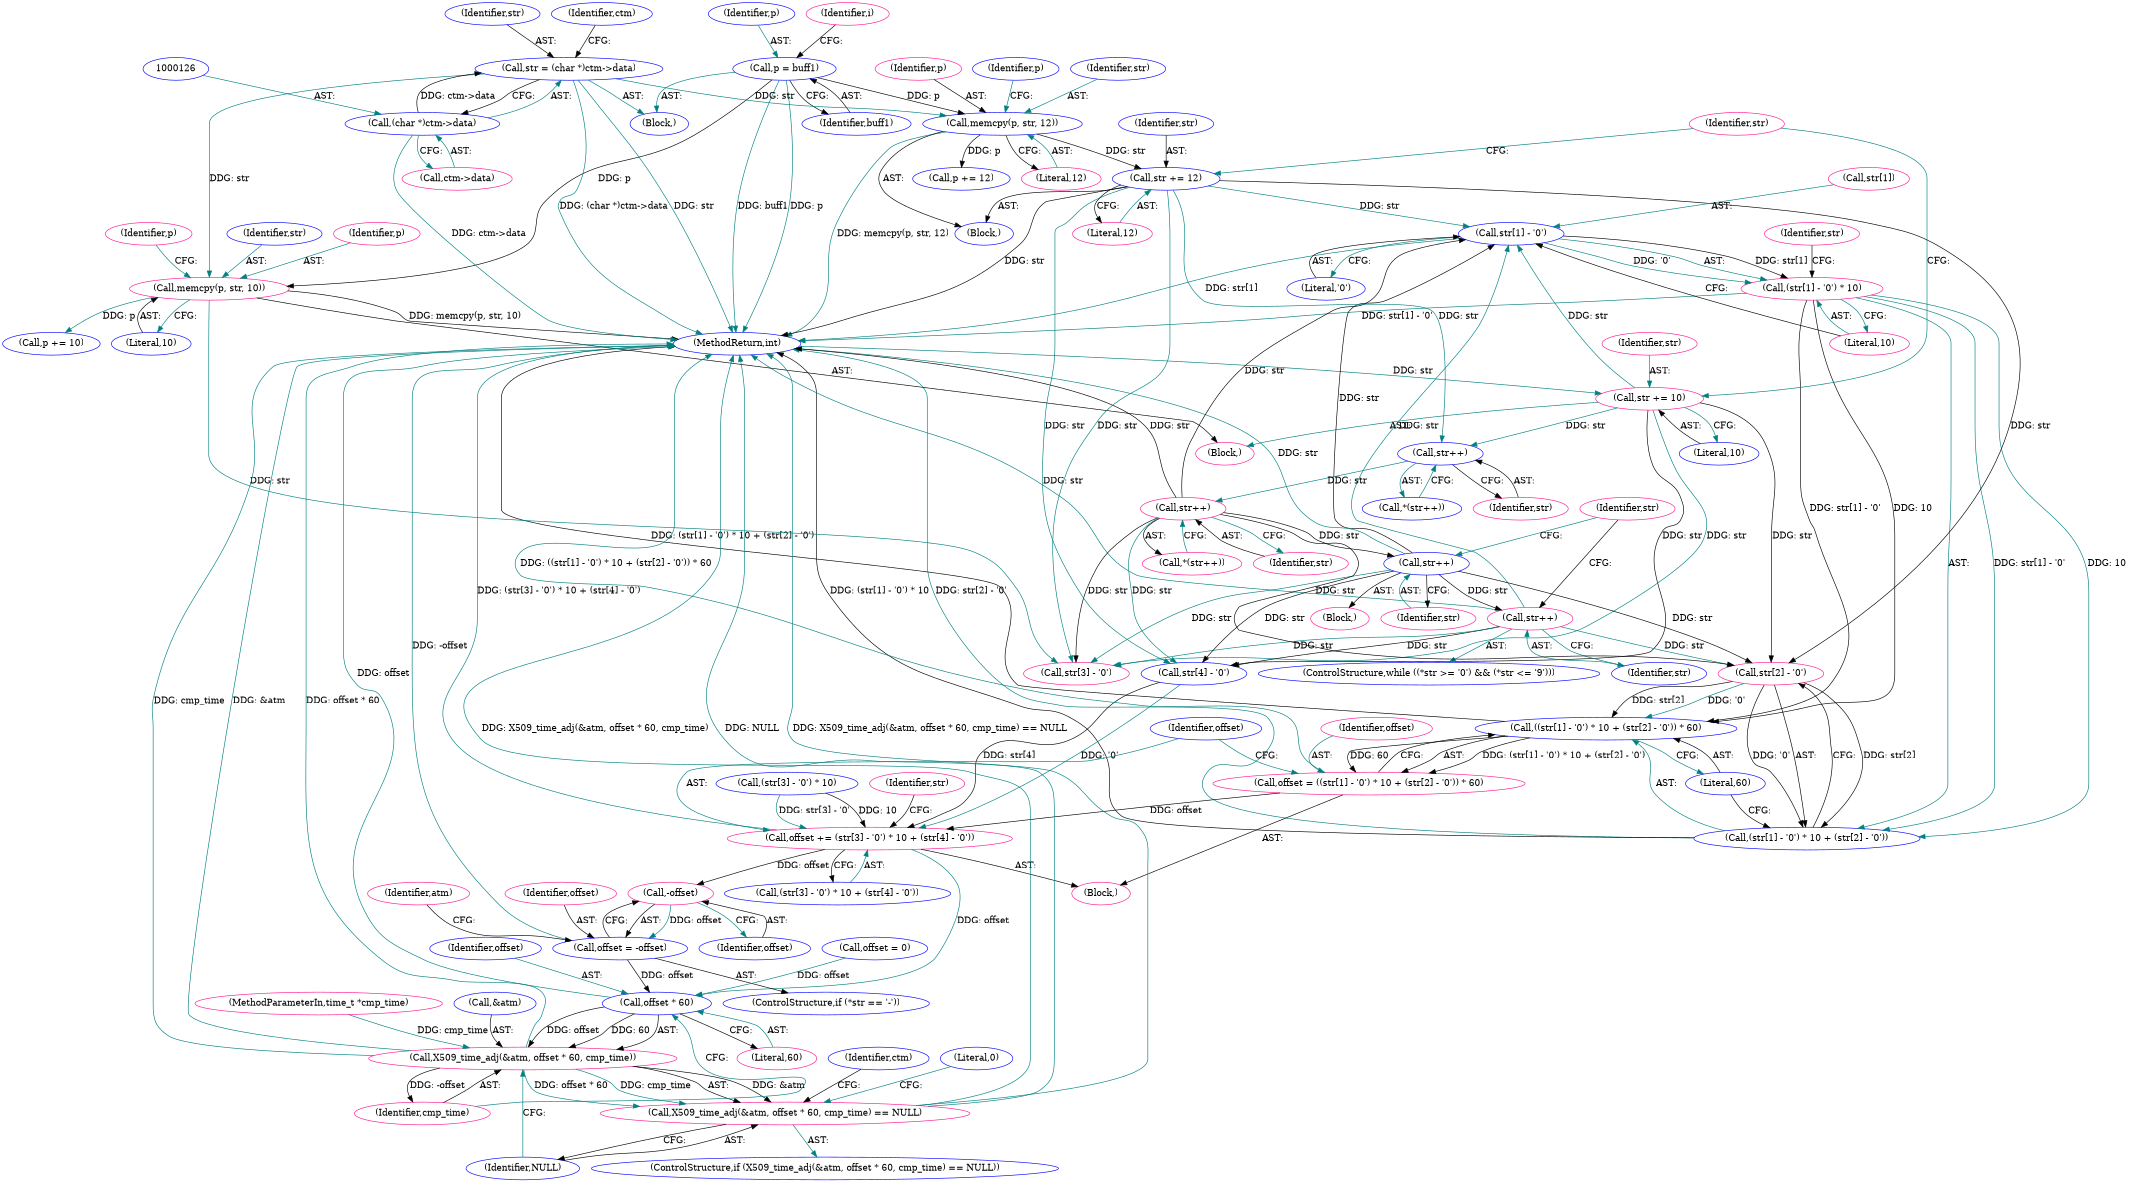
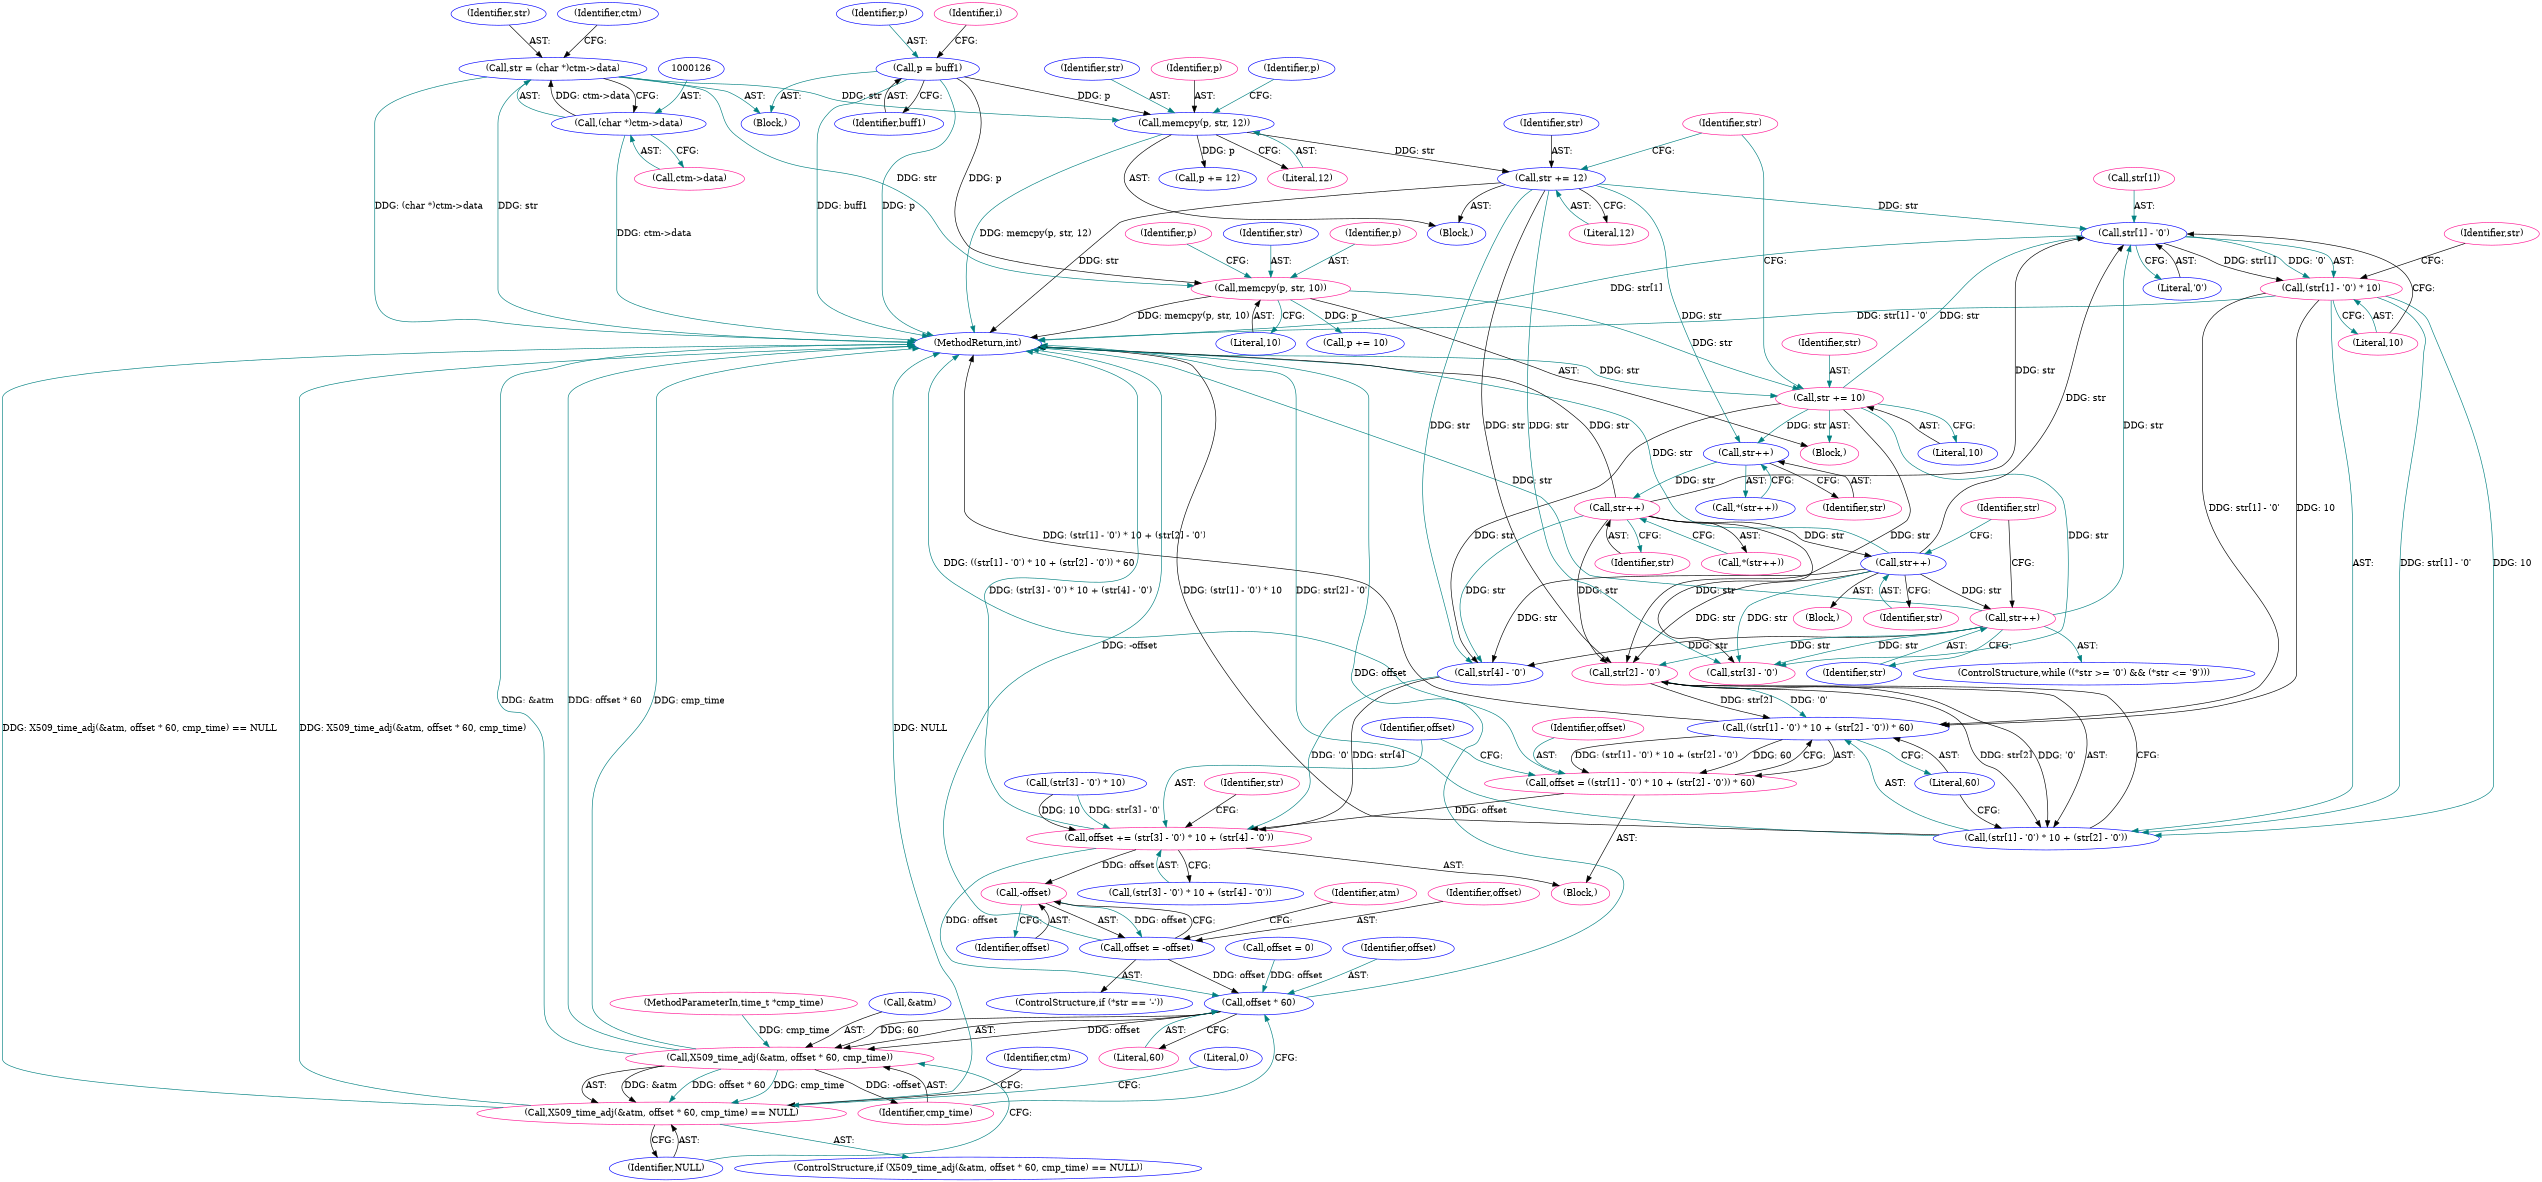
edge "(Call,memcpy(p, str, 10))" -> "(Call,str[3] - '0')": now "(Call,memcpy(p, str, 10))" -> "(Call,str += 10)"
